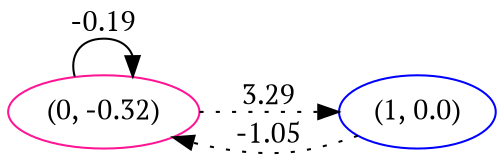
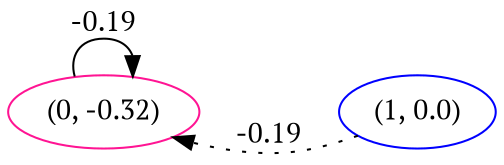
edge "(0, -0.32)" -> "(1, 0.0)": removed, label "3.29"
edge "(1, 0.0)" -> "(0, -0.32)": label "-1.05" -> "-0.19"
